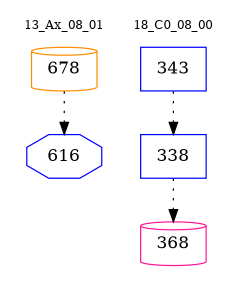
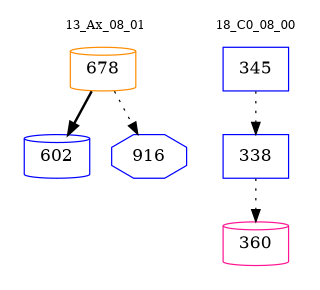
node "343": label "343" -> "345"
node "602": added
node "616": label "616" -> "916"
node "368": label "368" -> "360"
